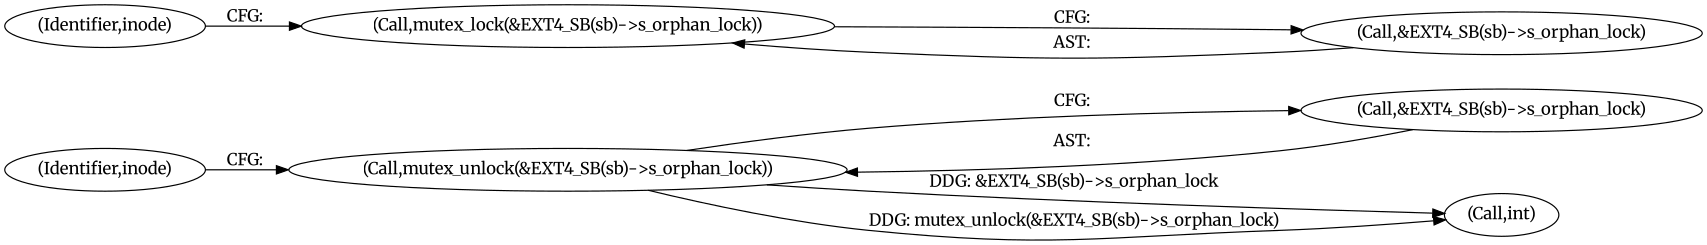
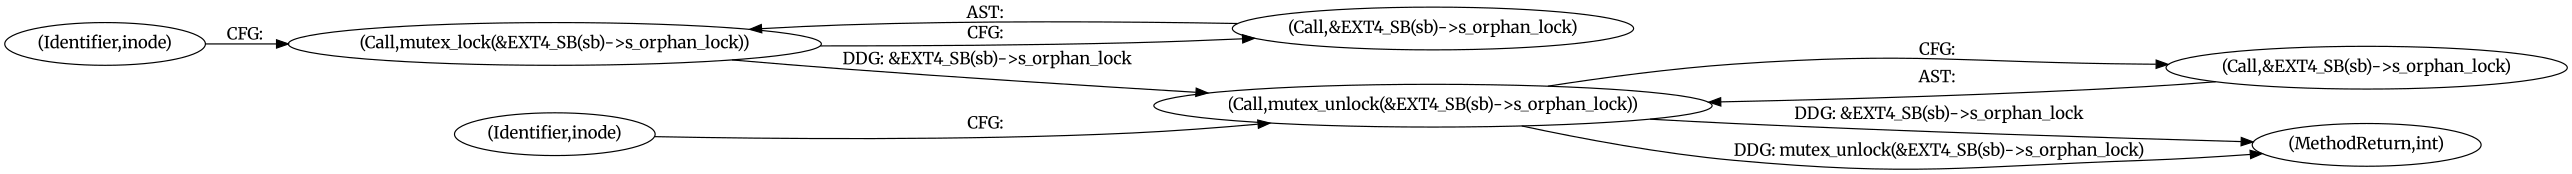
edge "(Call,mutex_lock(&EXT4_SB(sb)->s_orphan_lock))" -> "(Call,mutex_unlock(&EXT4_SB(sb)->s_orphan_lock))": added, label "DDG: &EXT4_SB(sb)->s_orphan_lock"
node "(Call,int)": label "(Call,int)" -> "(MethodReturn,int)"
